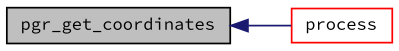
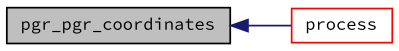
node "pgr_get_coordinates": label "pgr_get_coordinates" -> "pgr_pgr_coordinates"
